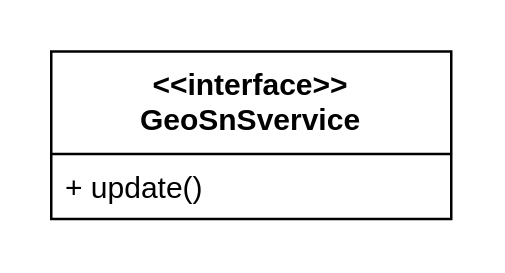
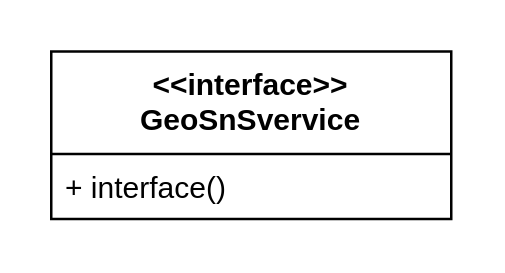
node "+ update()": label "+ update()" -> "+ interface()"
